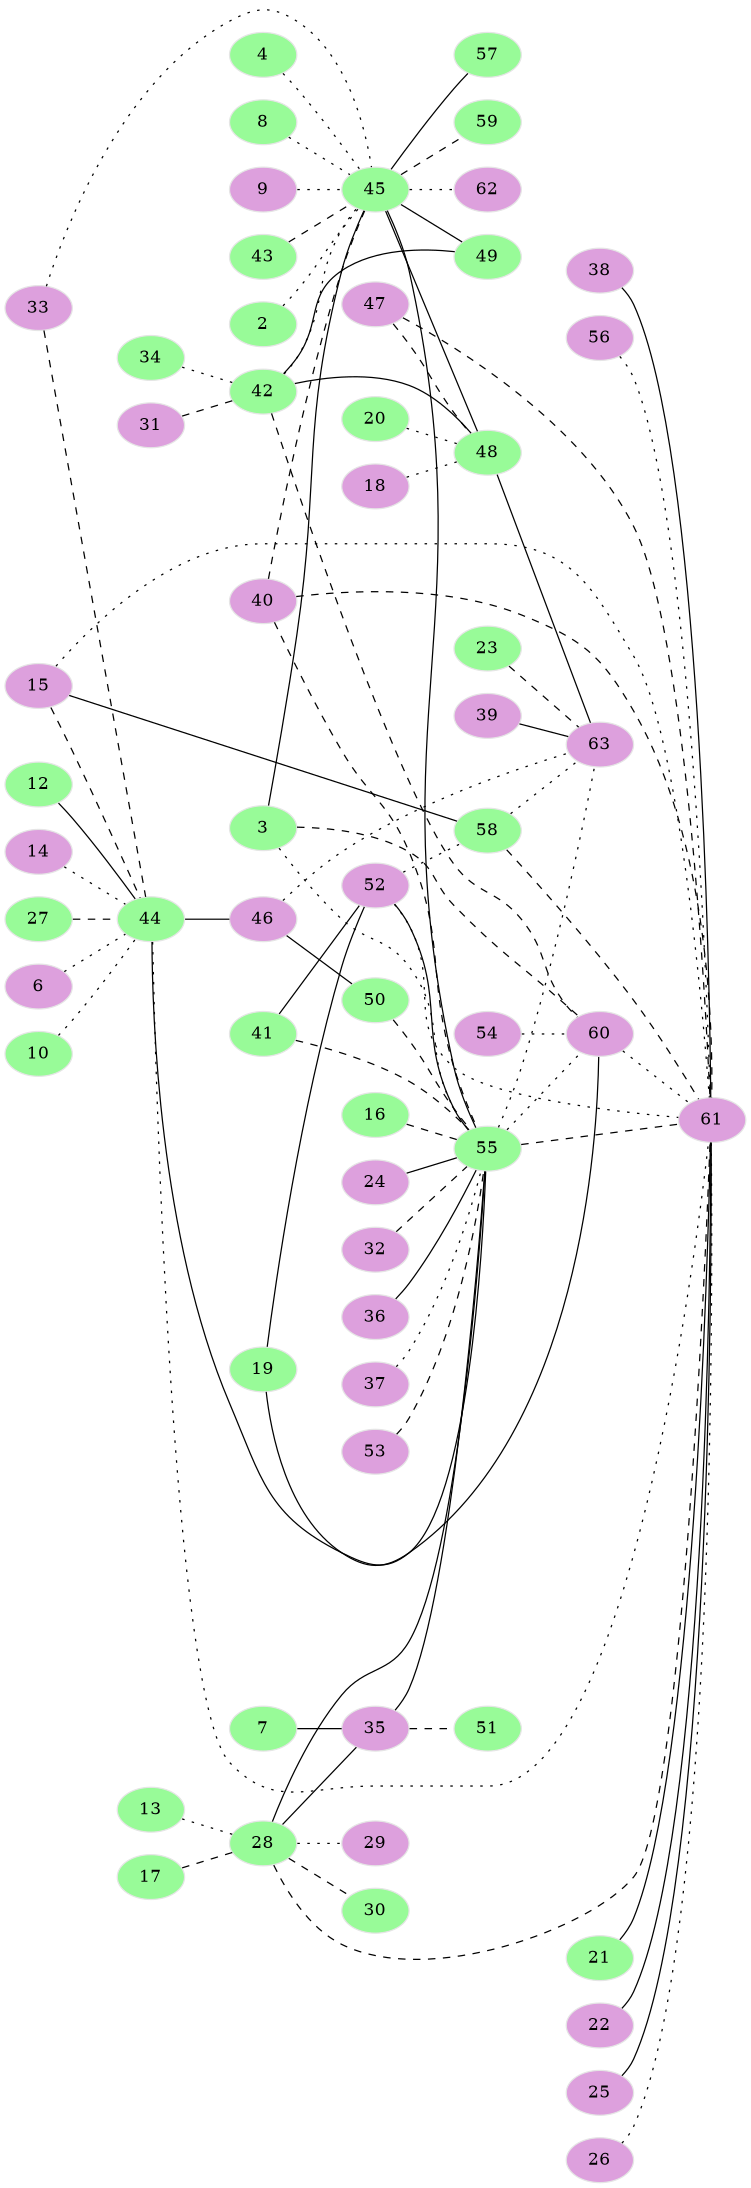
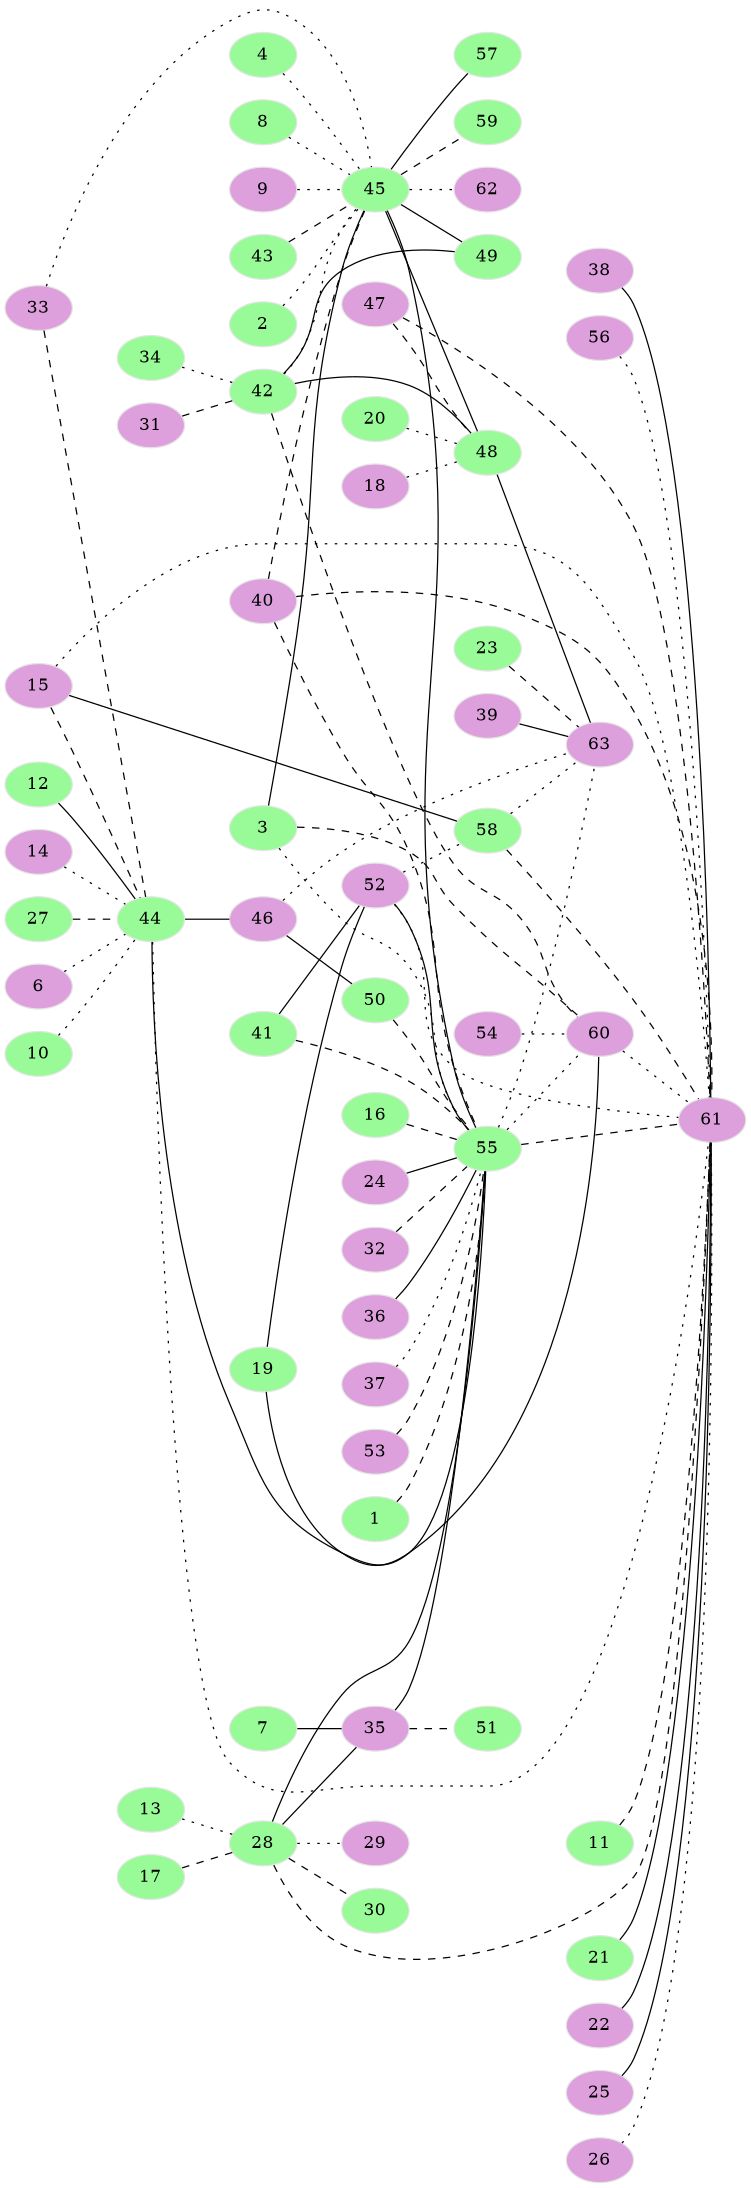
node "1": added
node "11": added
